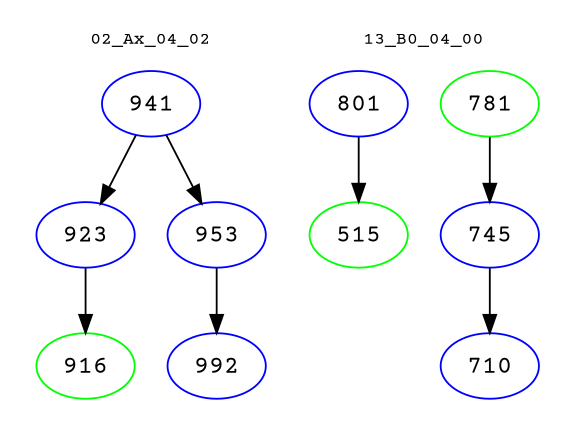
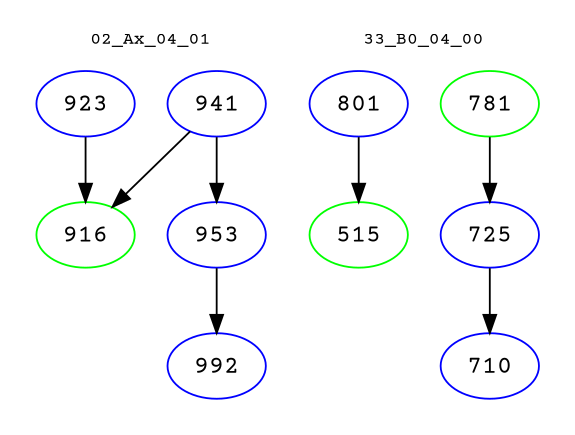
cluster "02_Ax_04_02": label "02_Ax_04_02" -> "02_Ax_04_01"
cluster "13_B0_04_00": label "13_B0_04_00" -> "33_B0_04_00"
edge "941" -> "923": now "941" -> "916"
node "745": label "745" -> "725"
